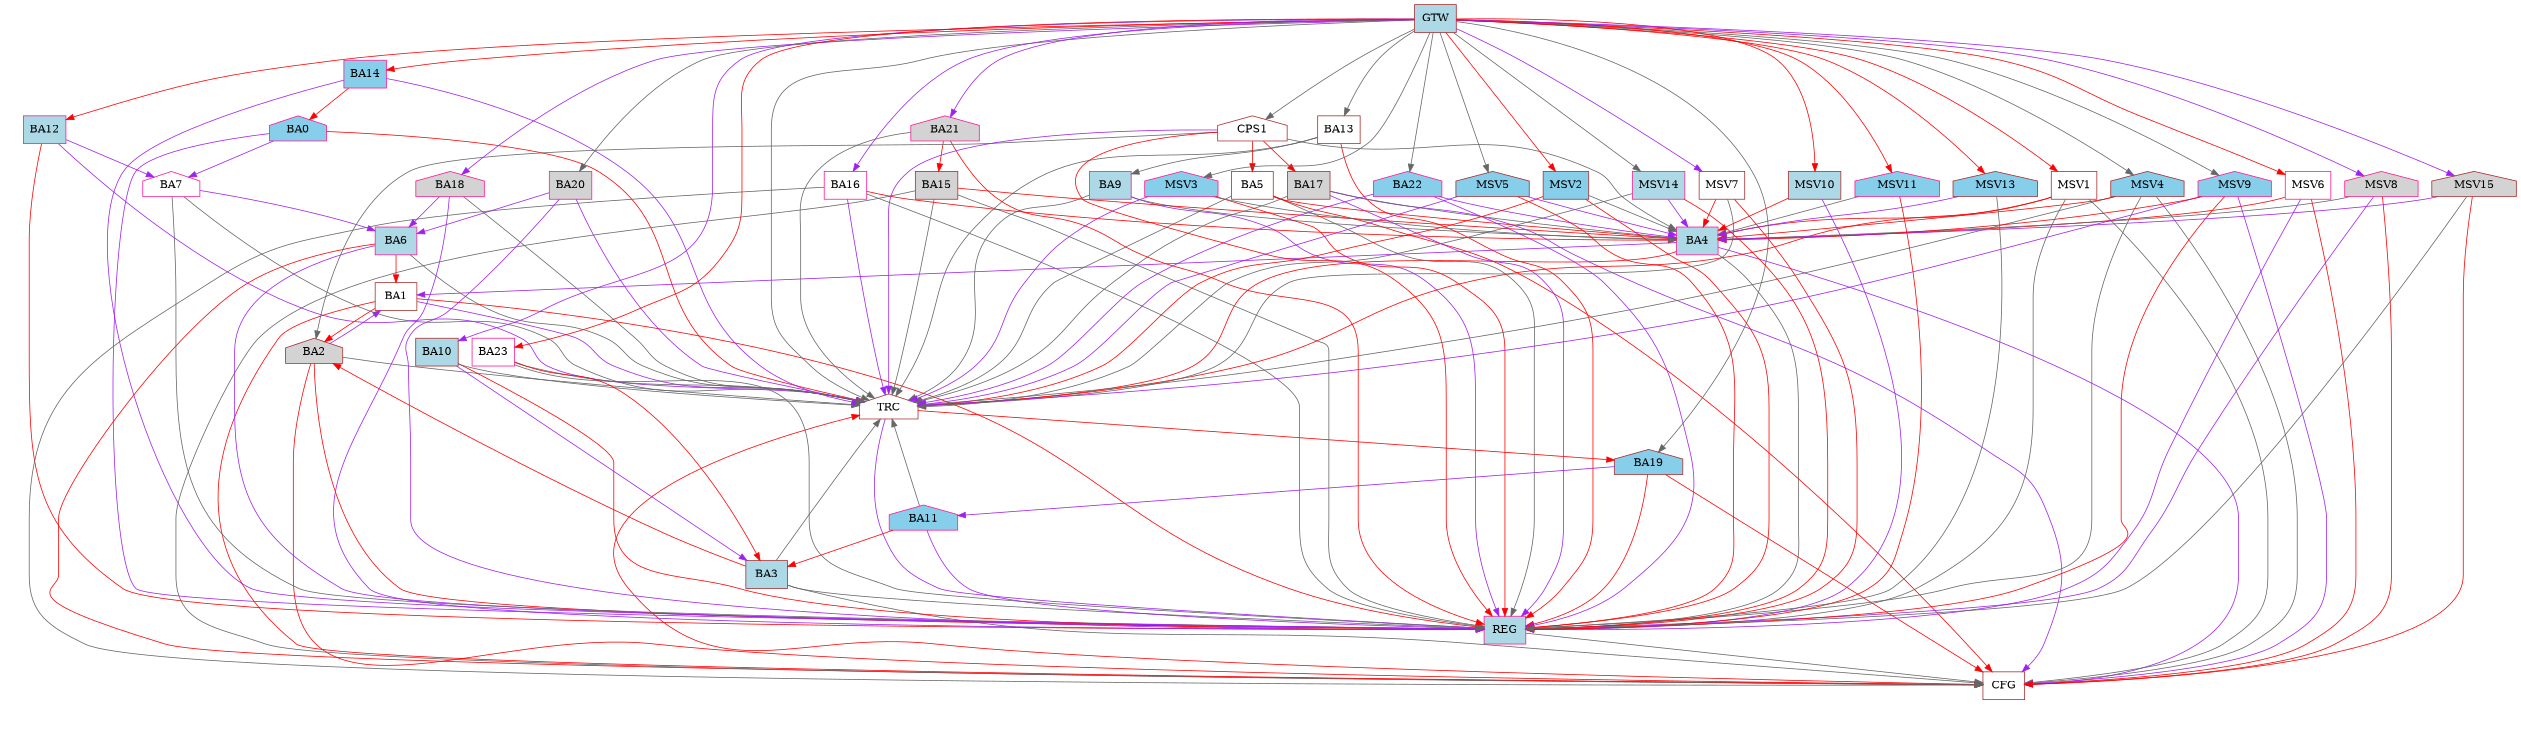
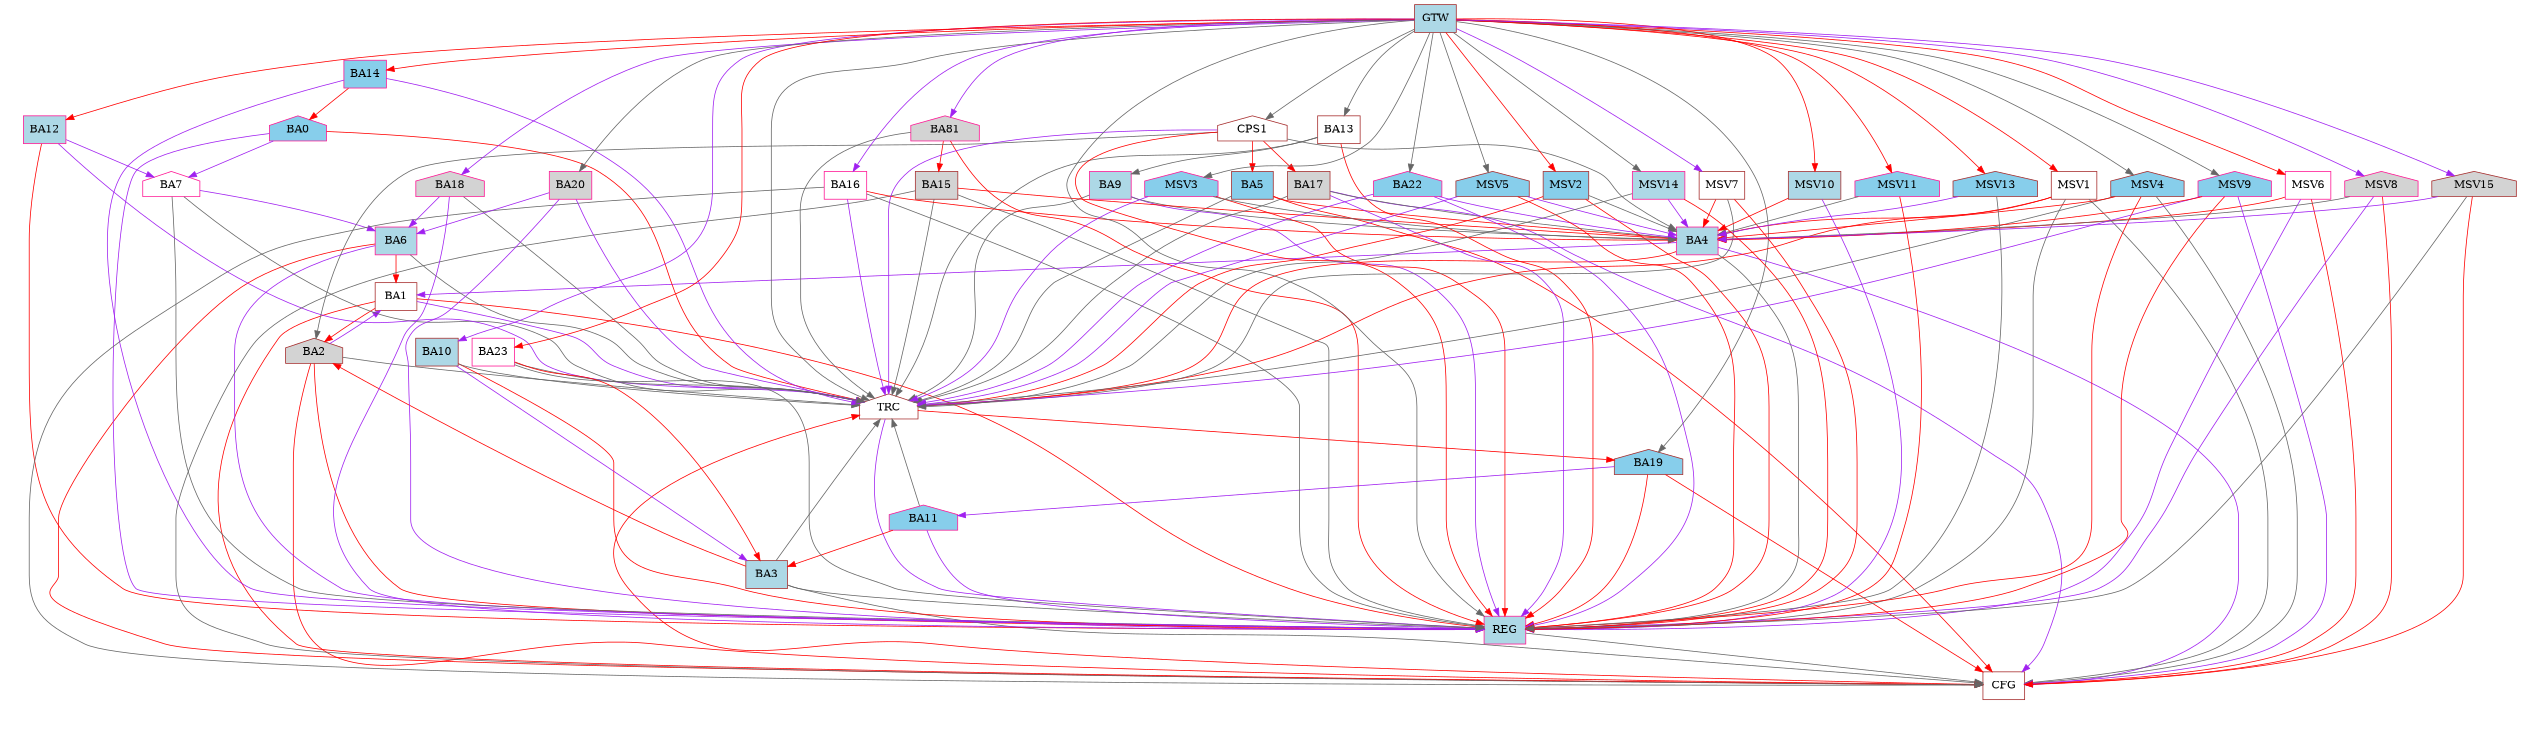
node "BA21": label "BA21" -> "BA81"
node "BA5": fillcolor white -> skyblue
edge "BA5" -> "REG": now "GTW" -> "REG"
edge "MSV4" -> "REG": color gray40 -> red
